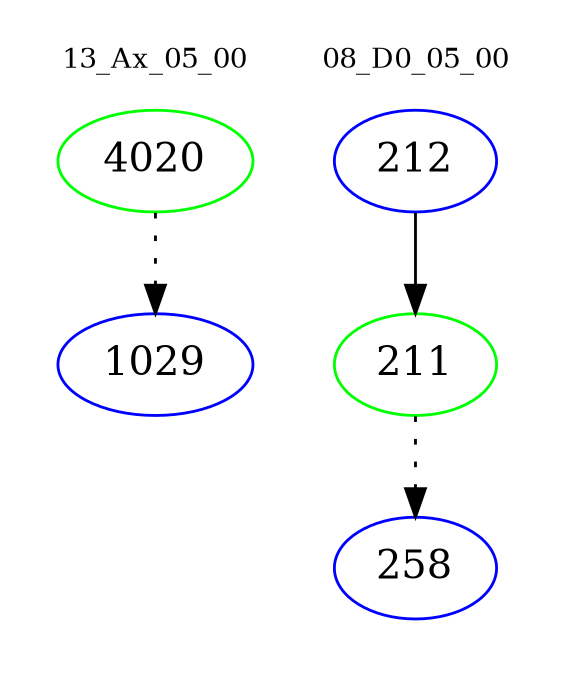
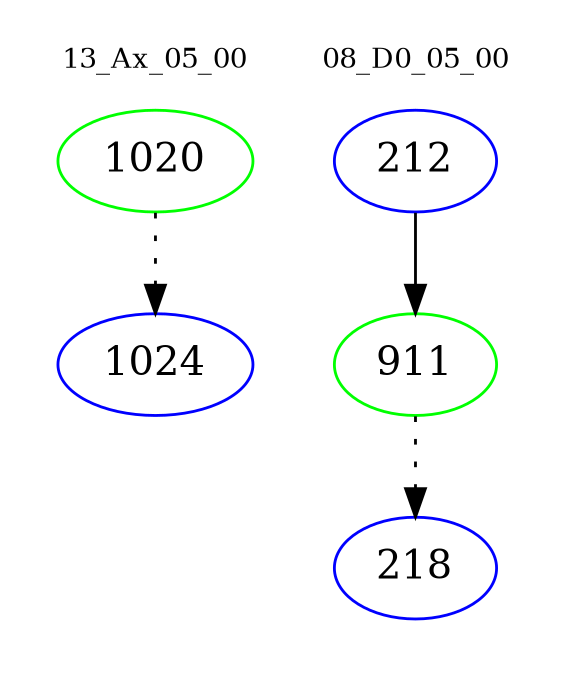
node "4020": label "4020" -> "1020"
node "1029": label "1029" -> "1024"
node "211": label "211" -> "911"
node "258": label "258" -> "218"
